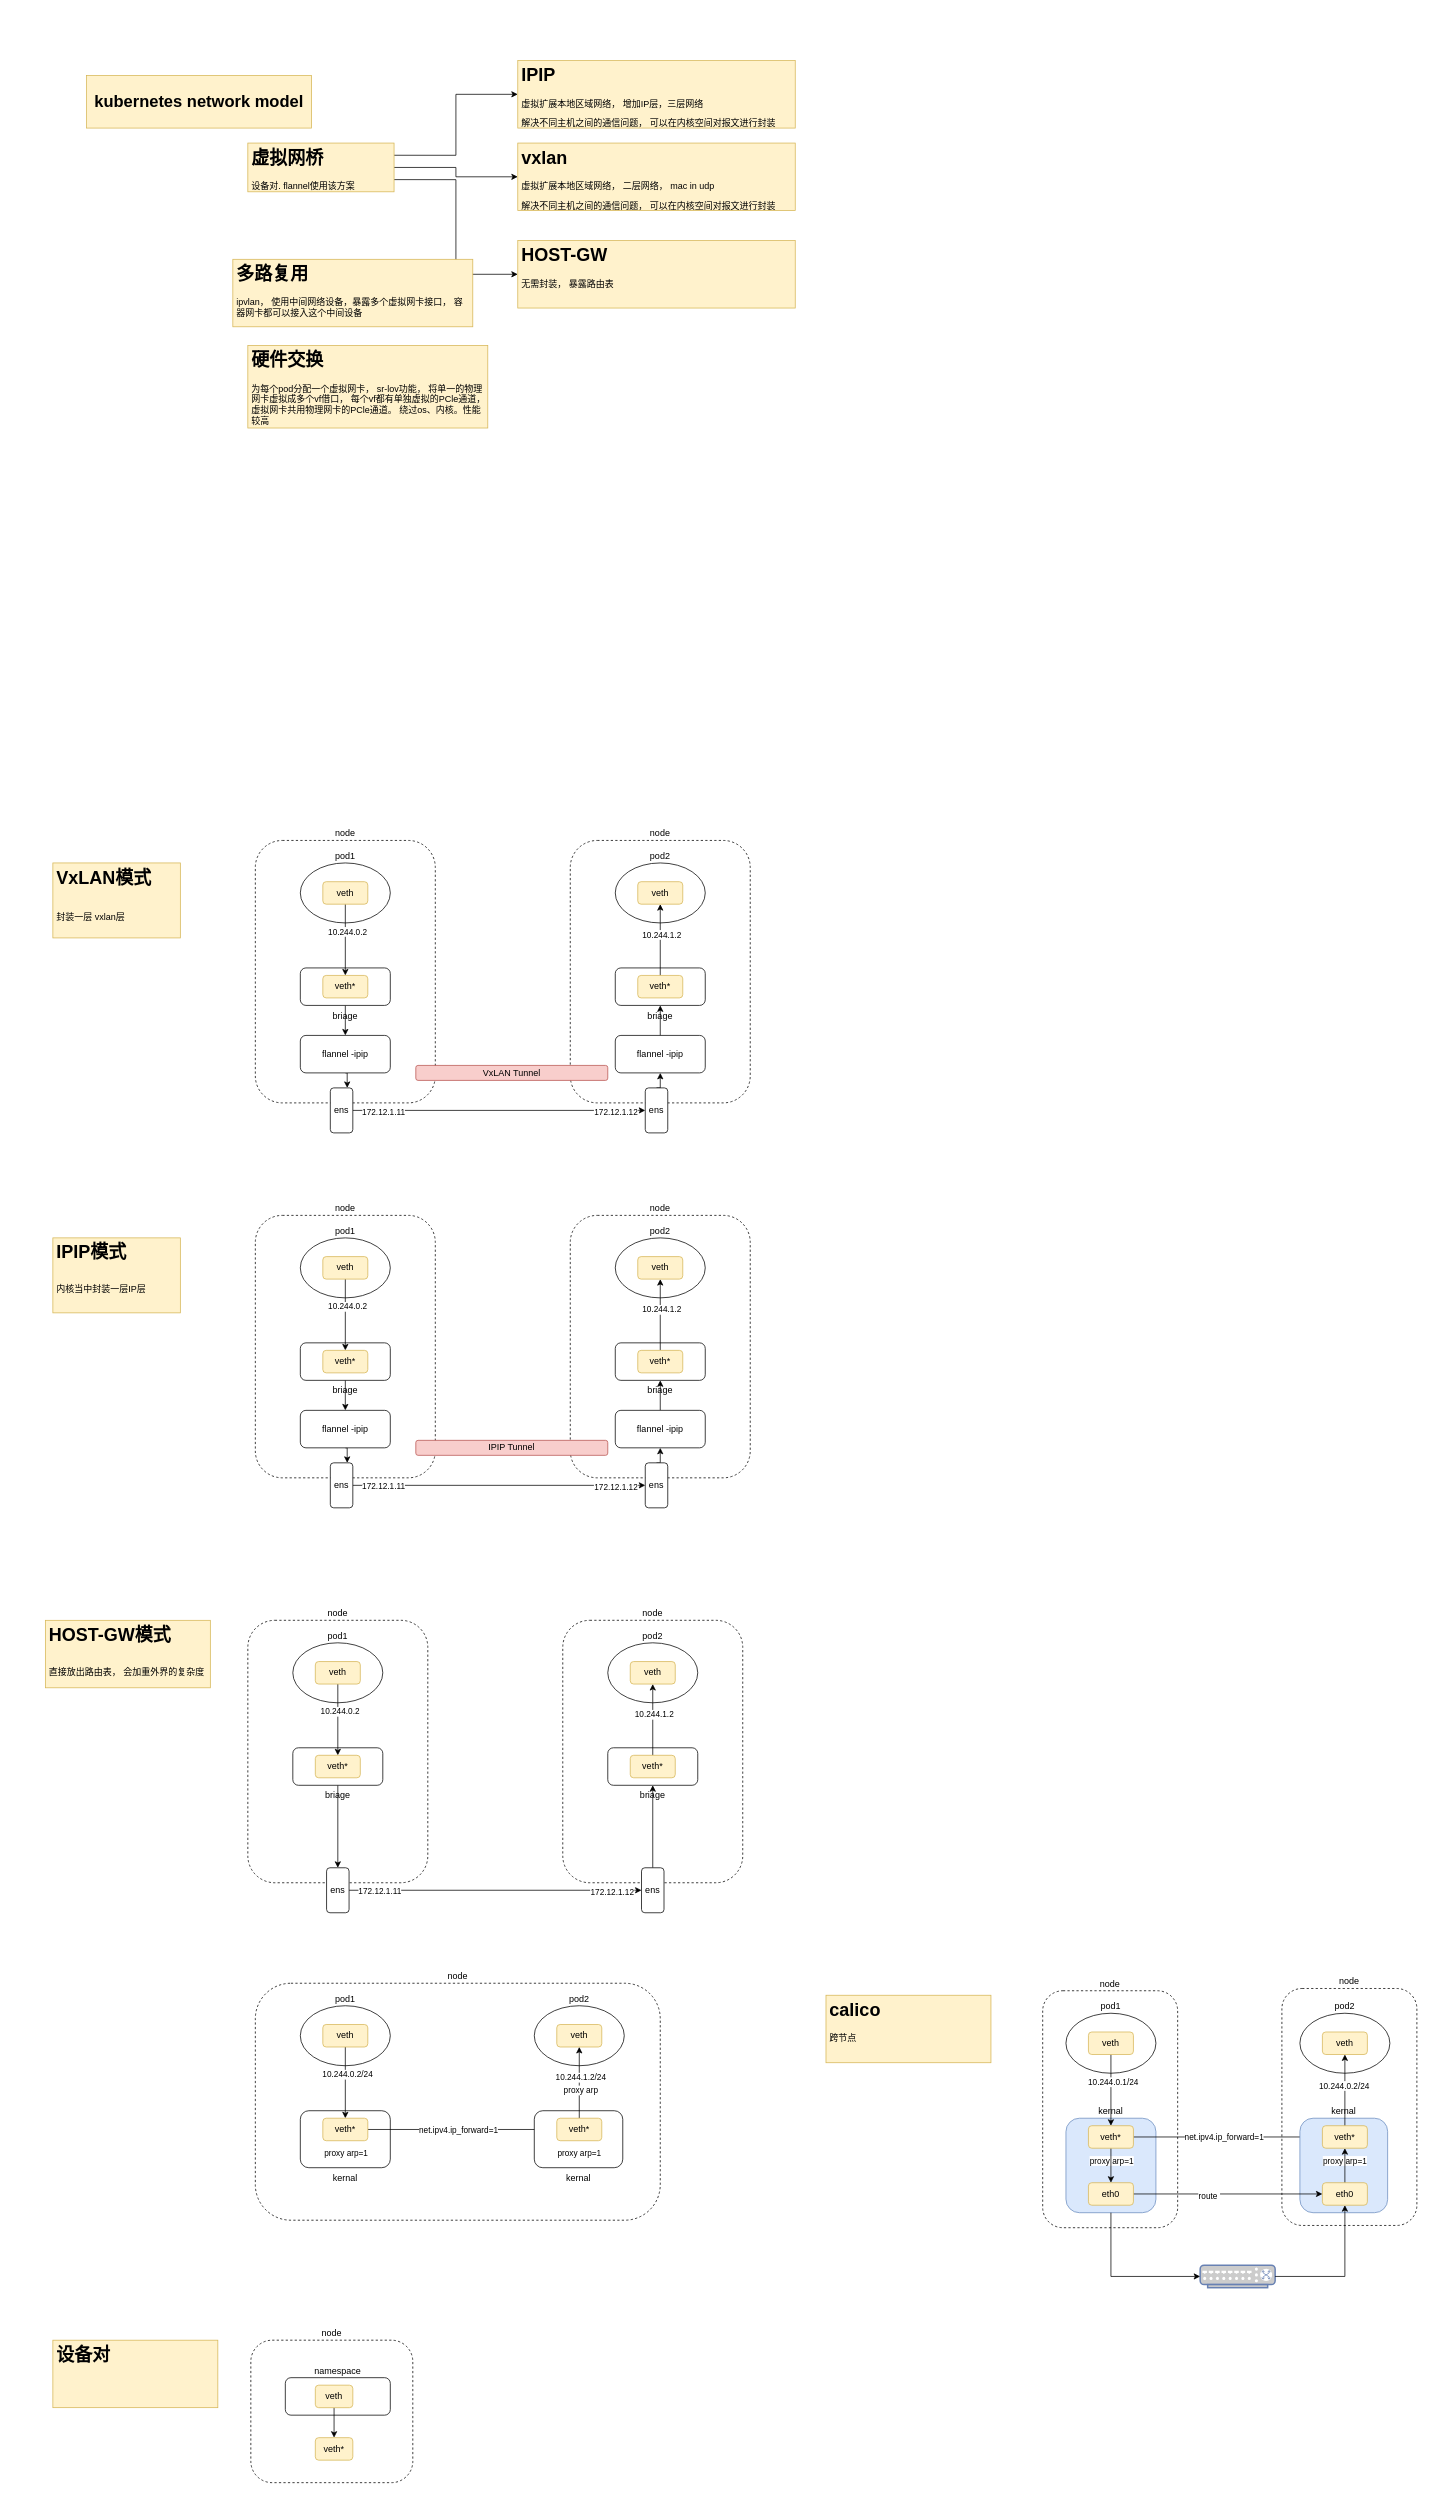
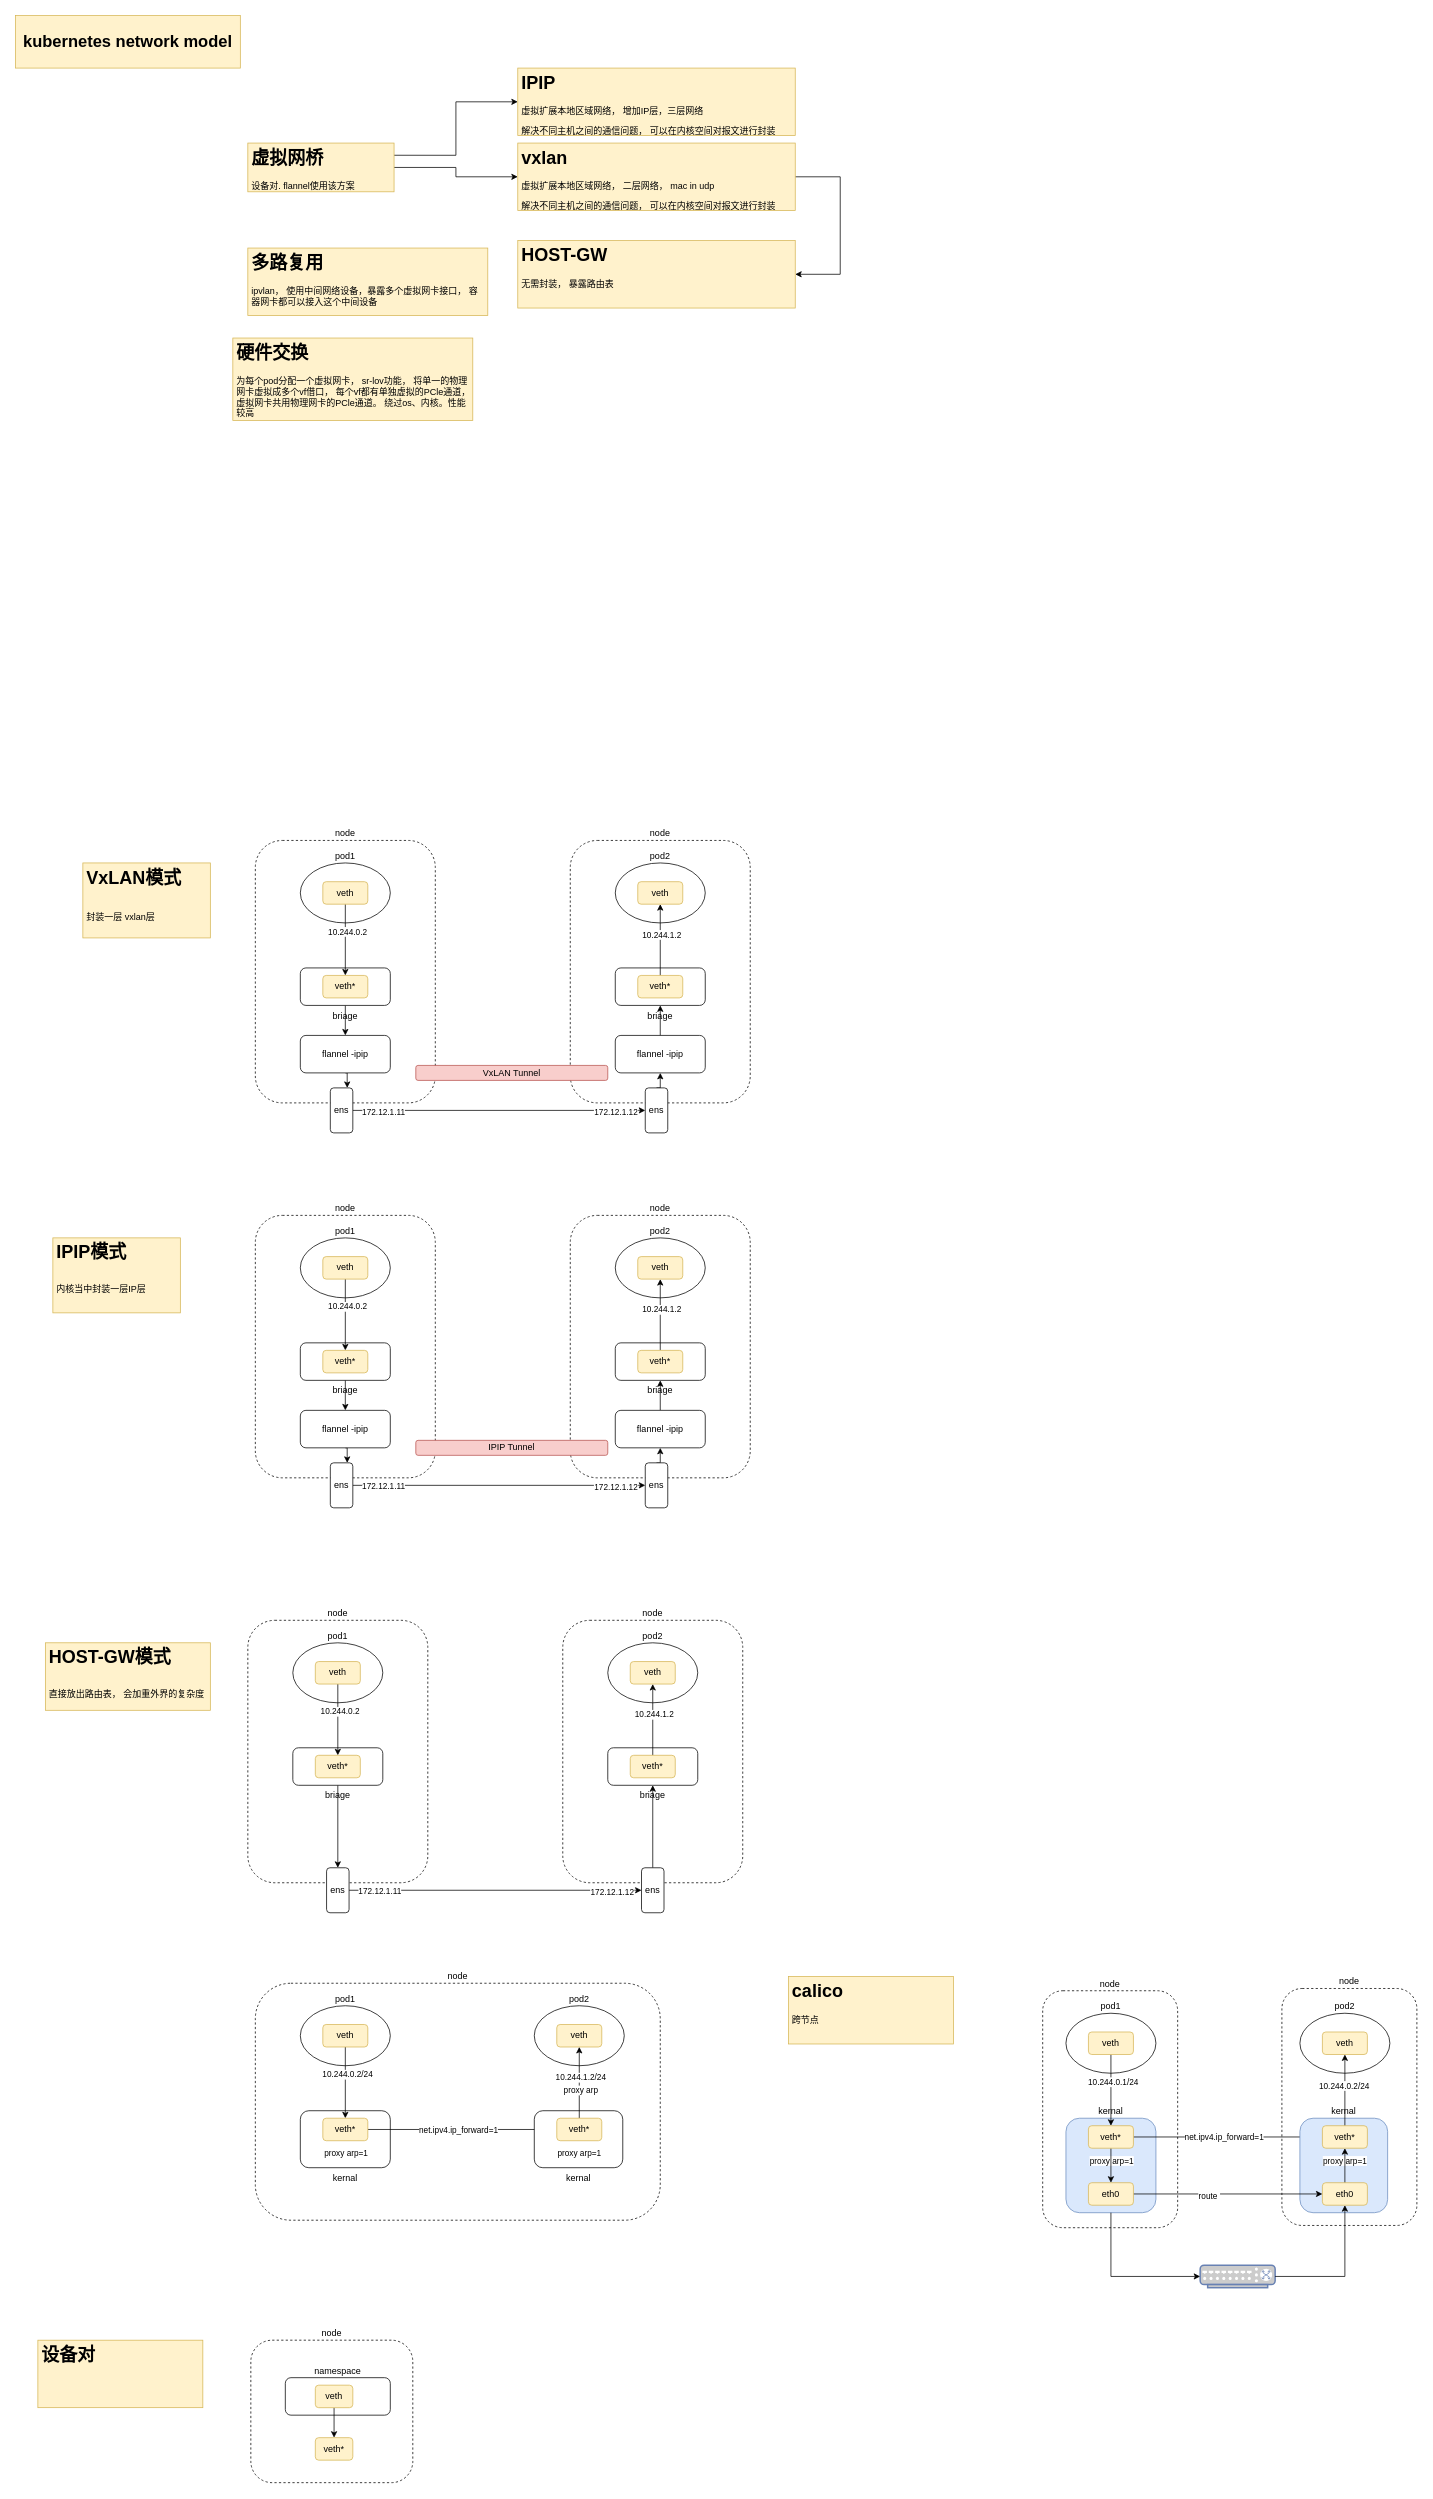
node "IPIP 虚拟扩展本地区域网络， 增加IP层，三层网络 解决不同主机之间的通信问题， 可以在内核空间对报文进行封装": moved (657, 94) -> (657, 102)
node "kubernetes network model": moved (199, 102) -> (128, 42)
edge "虚拟网桥设备对. flannel使用该方案" -> "HOST-GW 无需封装， 暴露路由表": removed
edge "vxlan 虚拟扩展本地区域网络， 二层网络， mac in udp 解决不同主机之间的通信问题， 可以在内核空间对报文进行封装" -> "HOST-GW 无需封装， 暴露路由表": added
node "多路复用ipvlan， 使用中间网络设备，暴露多个虚拟网卡接口， 容器网卡都可以接入这个中间设备": moved (353, 293) -> (368, 282)
node "硬件交换为每个pod分配一个虚拟网卡， sr-lov功能， 将单一的物理网卡虚拟成多个vf借口， 每个vf都有单独虚拟的PCle通道， 虚拟网卡共用物理网卡的PCle通道。 绕过os、内核。性能较高": moved (368, 387) -> (353, 379)
node "VxLAN模式 封装一层 vxlan层": moved (117, 900) -> (147, 900)
node "HOST-GW模式直接放出路由表， 会加重外界的复杂度": moved (128, 1654) -> (128, 1677)
node "calico 跨节点": moved (909, 2029) -> (871, 2010)
node "设备对": moved (135, 2374) -> (120, 2374)
